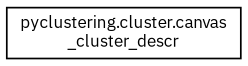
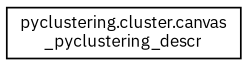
node "pyclustering.cluster.canvas _cluster_descr": label "pyclustering.cluster.canvas _cluster_descr" -> "pyclustering.cluster.canvas _pyclustering_descr"
